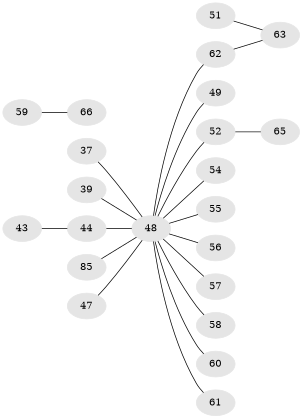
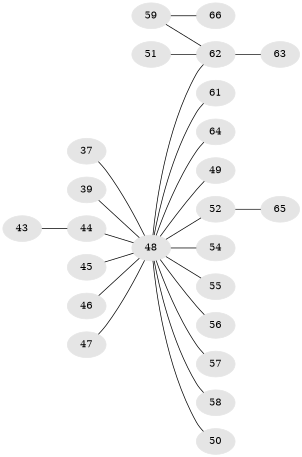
edge "51" -- "63": now "51" -- "62"
edge "59" -- "62": added
node "64": added
node "85": label "85" -> "45"
node "46": added
node "60": label "60" -> "50"
